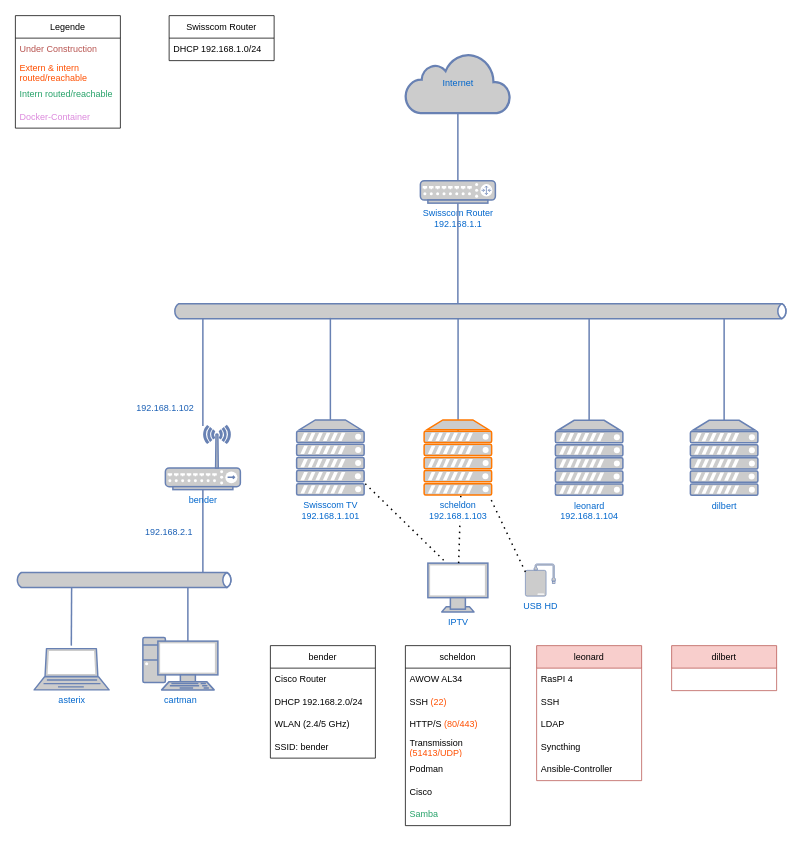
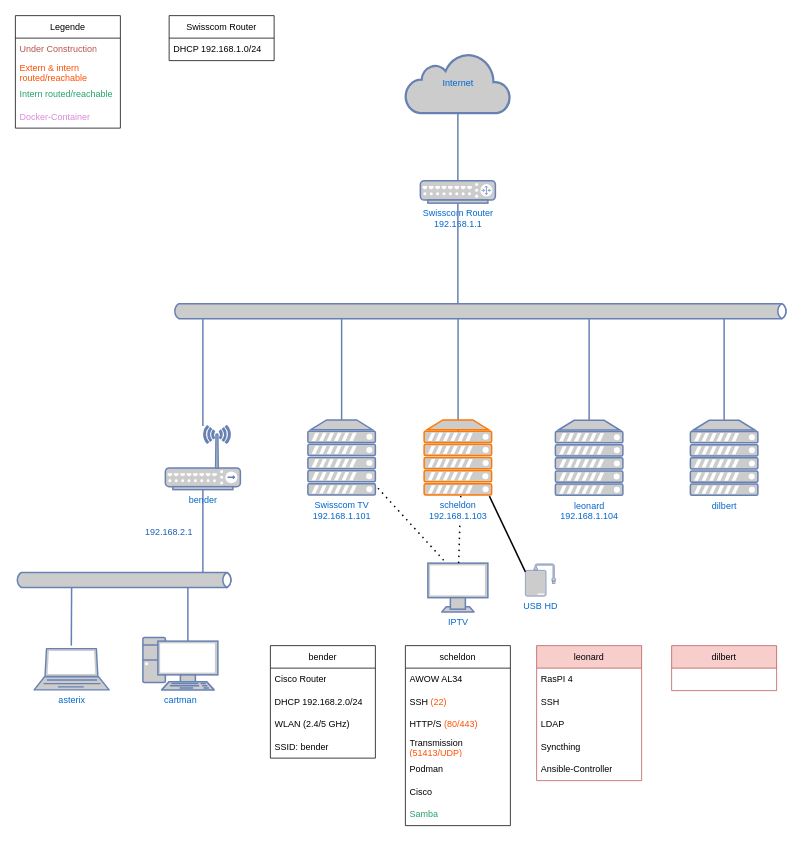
node "192.168.1.102": removed
node "Swisscom TV 192.168.1.101": moved (330, 457) -> (342, 457)
edge "scheldon 192.168.1.103" -- "USB HD": style dashed -> solid
